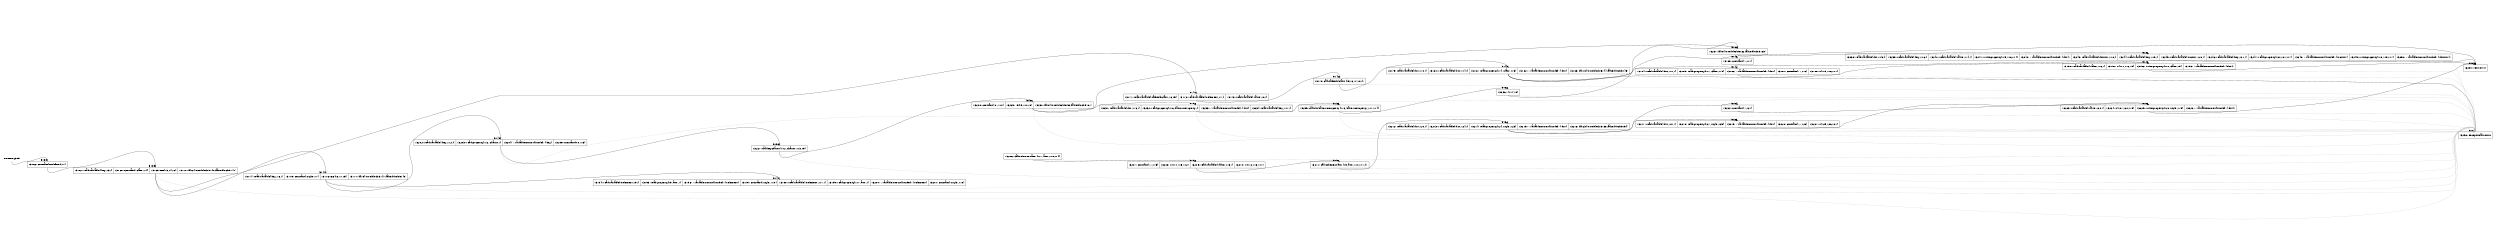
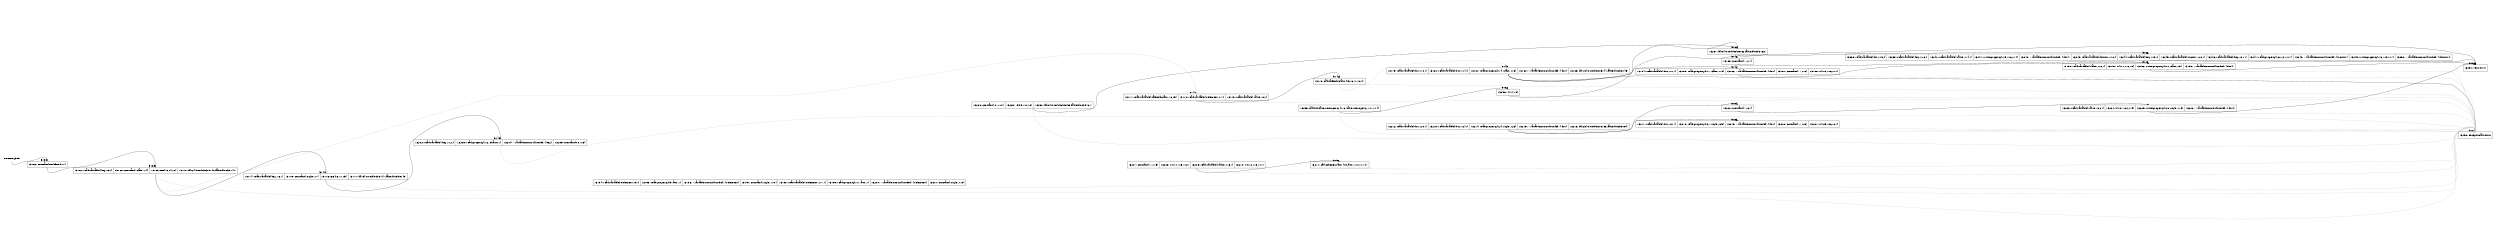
edge "13178: call-safeAddClass [v5,v6,v7,v8,-]*" -> "13179: read-variable['dst',v10,-]": color black -> gray
edge "13167: read-variable['key',v3,-]" -> "13171: read-variable['safeAddClass',v6,v5]": color black -> gray
edge "13217: read-variable['dst',v27,-]" -> "13223: read-variable['value',v22,-]": removed
node "13231: read-variable['dst',v16,-]": removed
edge "13211: call-$element.attr [v9,'attr',v10,v11,-]*" -> "13212: read-variable['dst',v20,-]": removed
node "13227: call-key.charAt [v12,'charAt',v13,v9]": removed
node "13206: call-$element.attr [v17,'attr',v18,v14]": removed
edge "13174: read-variable['key',v6,-]" -> "13194: read-variable['$element',v9,-]": removed
